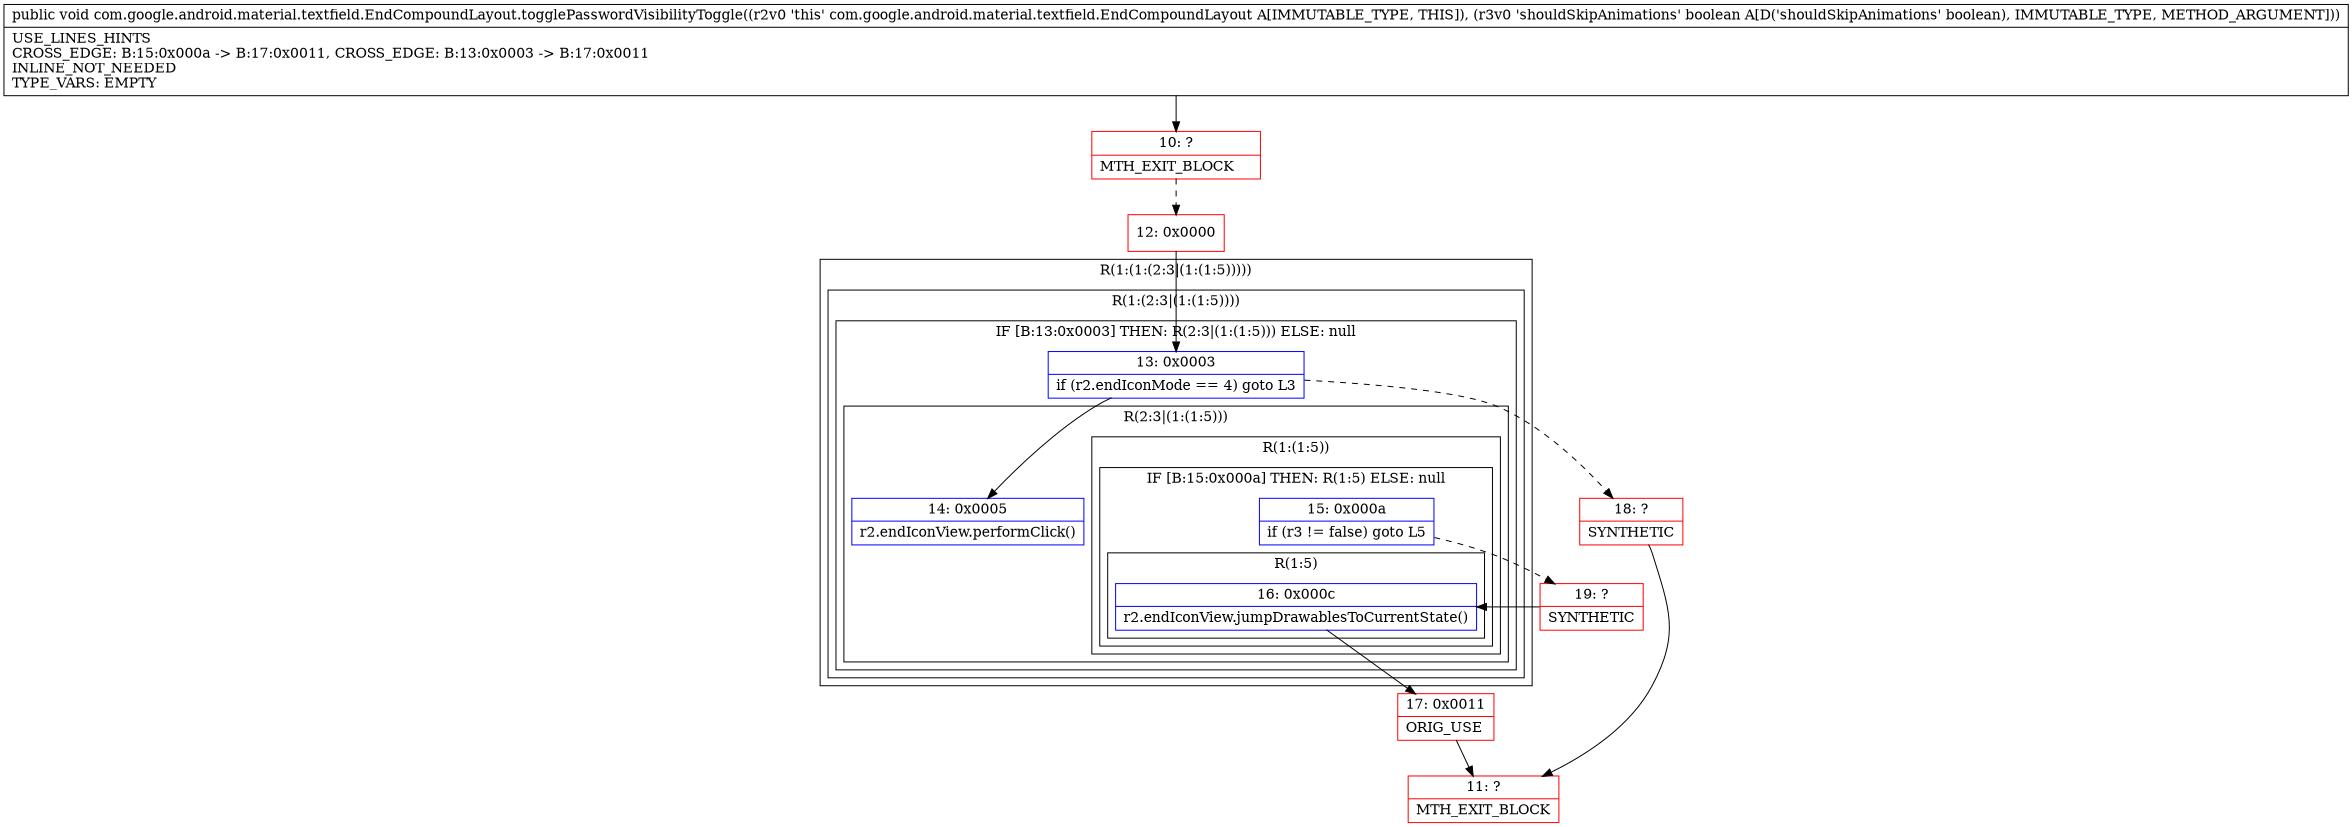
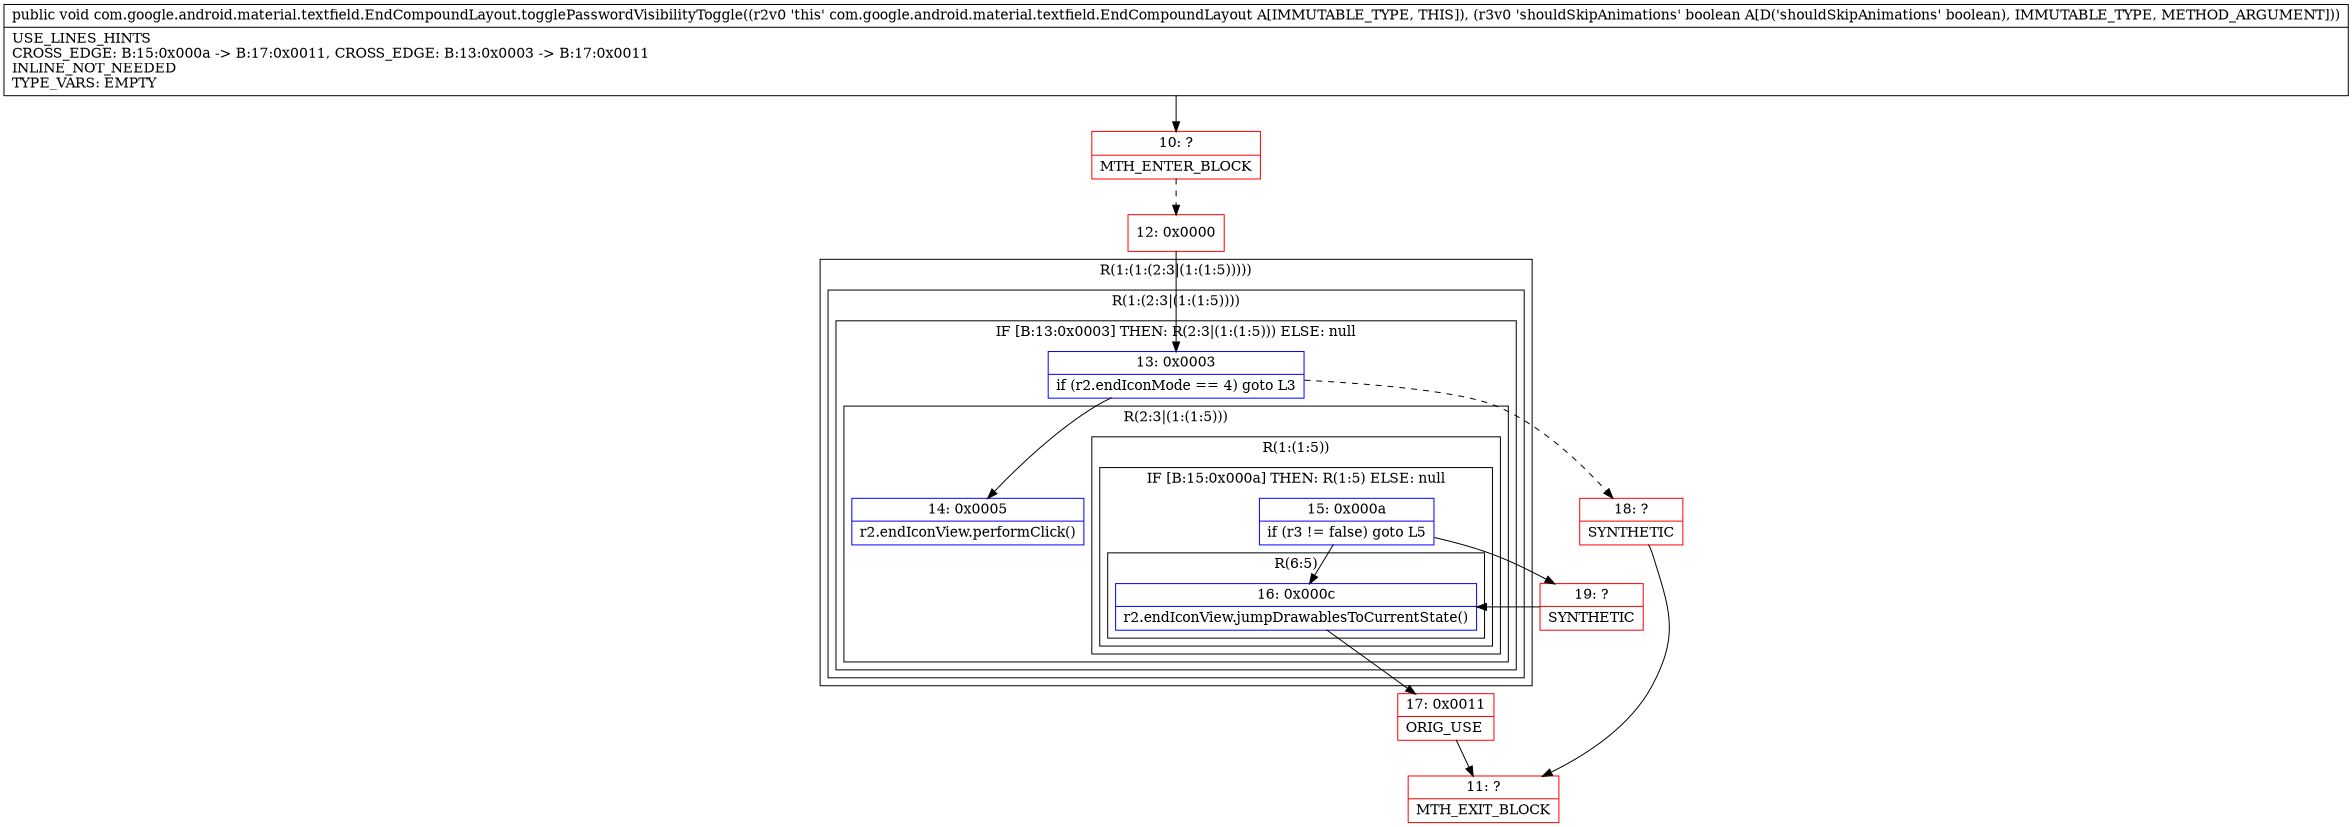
node "10: ?": text "MTH_EXIT_BLOCK" -> "MTH_ENTER_BLOCK"
edge "15: 0x000a" -> "19: ?": style dashed -> solid
edge "15: 0x000a" -> "16: 0x000c": added
cluster "R(1:5)": label "R(1:5)" -> "R(6:5)"
